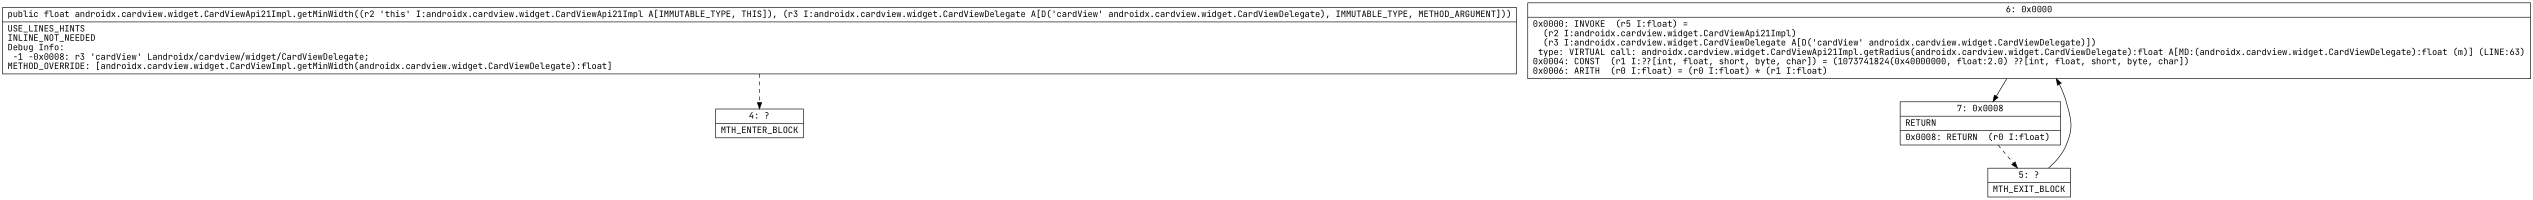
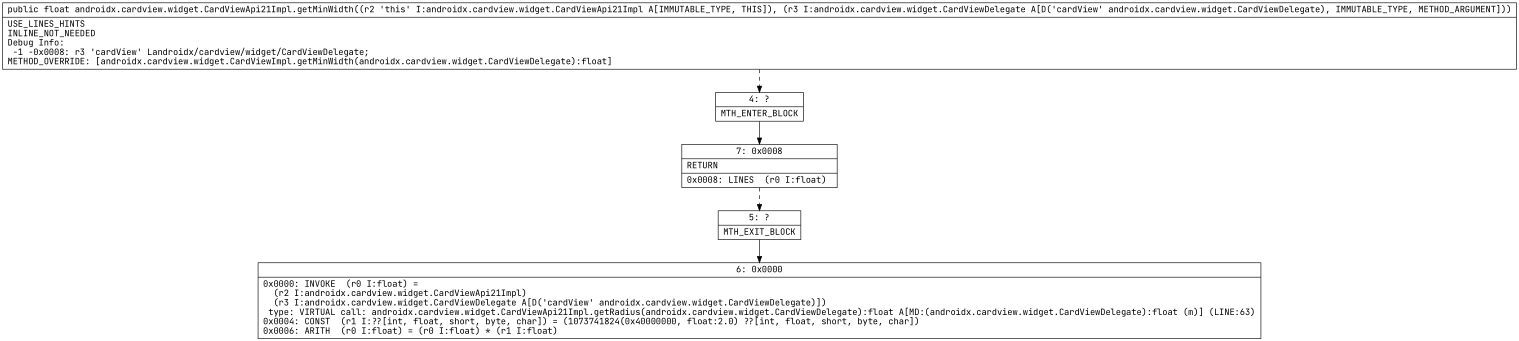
node "6: 0x0000": text "0x0000: INVOKE  (r5 I:float) =" -> "0x0000: INVOKE  (r0 I:float) ="
edge "6: 0x0000" -> "7: 0x0008": now "4: ?" -> "7: 0x0008"
node "7: 0x0008": text "0x0008: RETURN  (r0 I:float)" -> "0x0008: LINES  (r0 I:float)"
